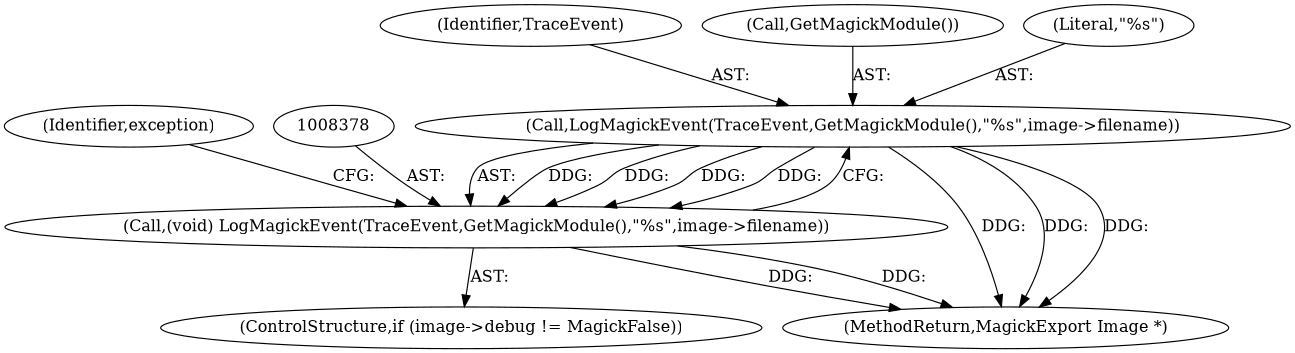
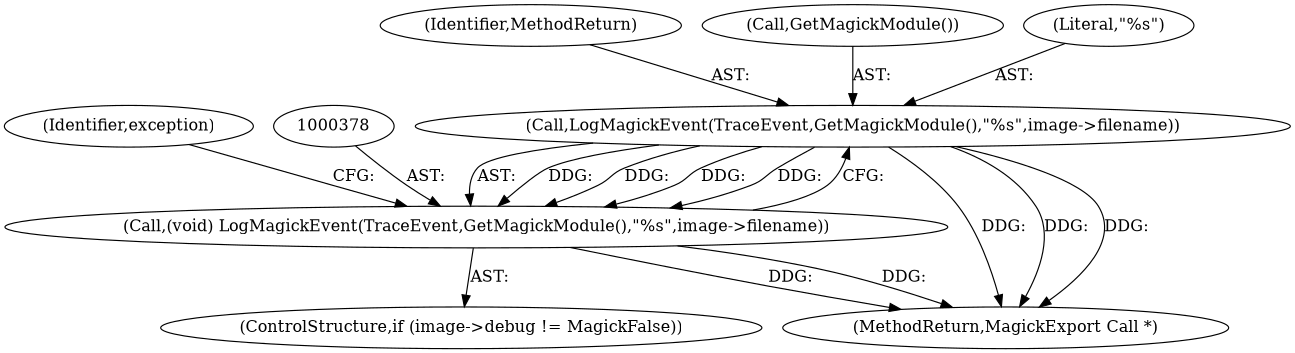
node "(Identifier,TraceEvent)": label "(Identifier,TraceEvent)" -> "(Identifier,MethodReturn)"
node "1008378": label "1008378" -> "1000378"
node "(MethodReturn,MagickExport Image *)": label "(MethodReturn,MagickExport Image *)" -> "(MethodReturn,MagickExport Call *)"
